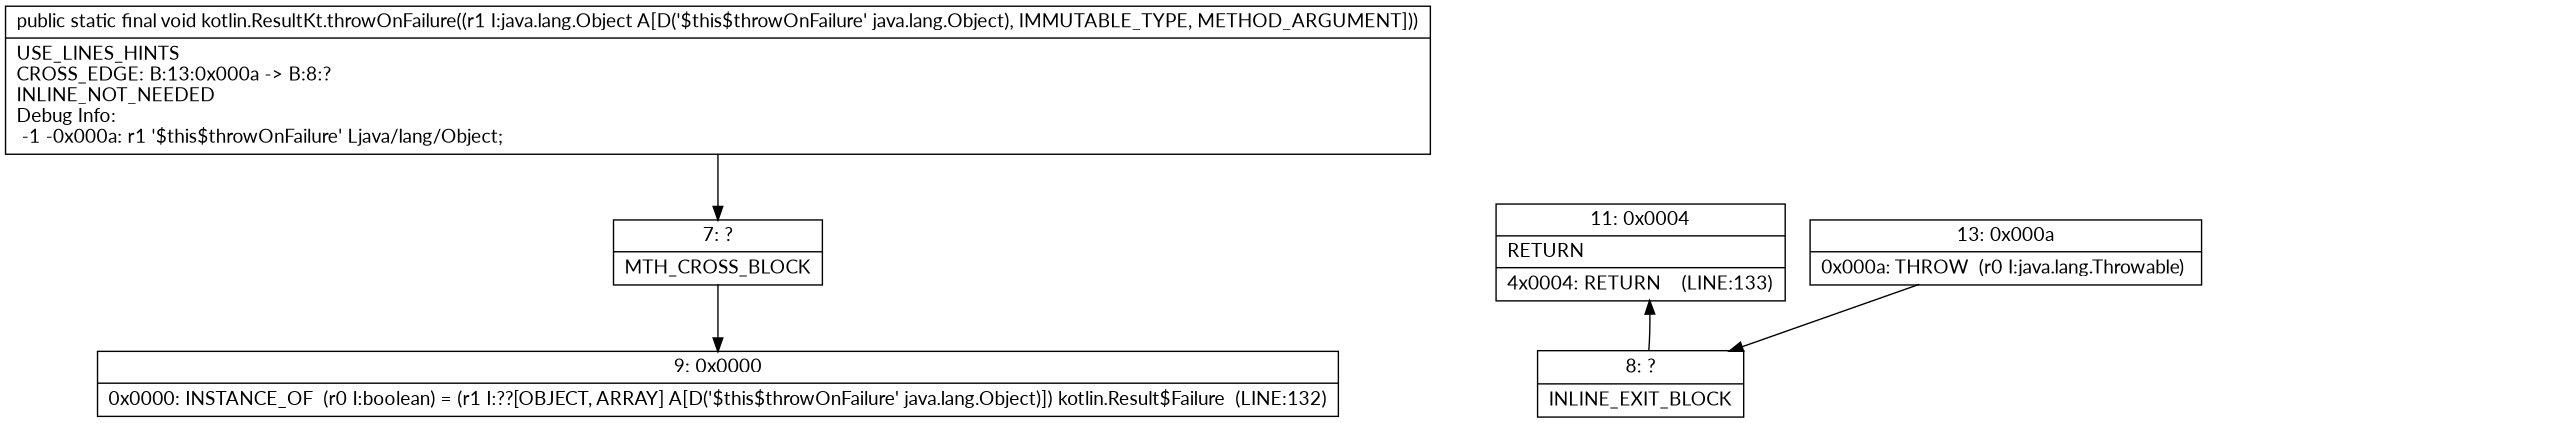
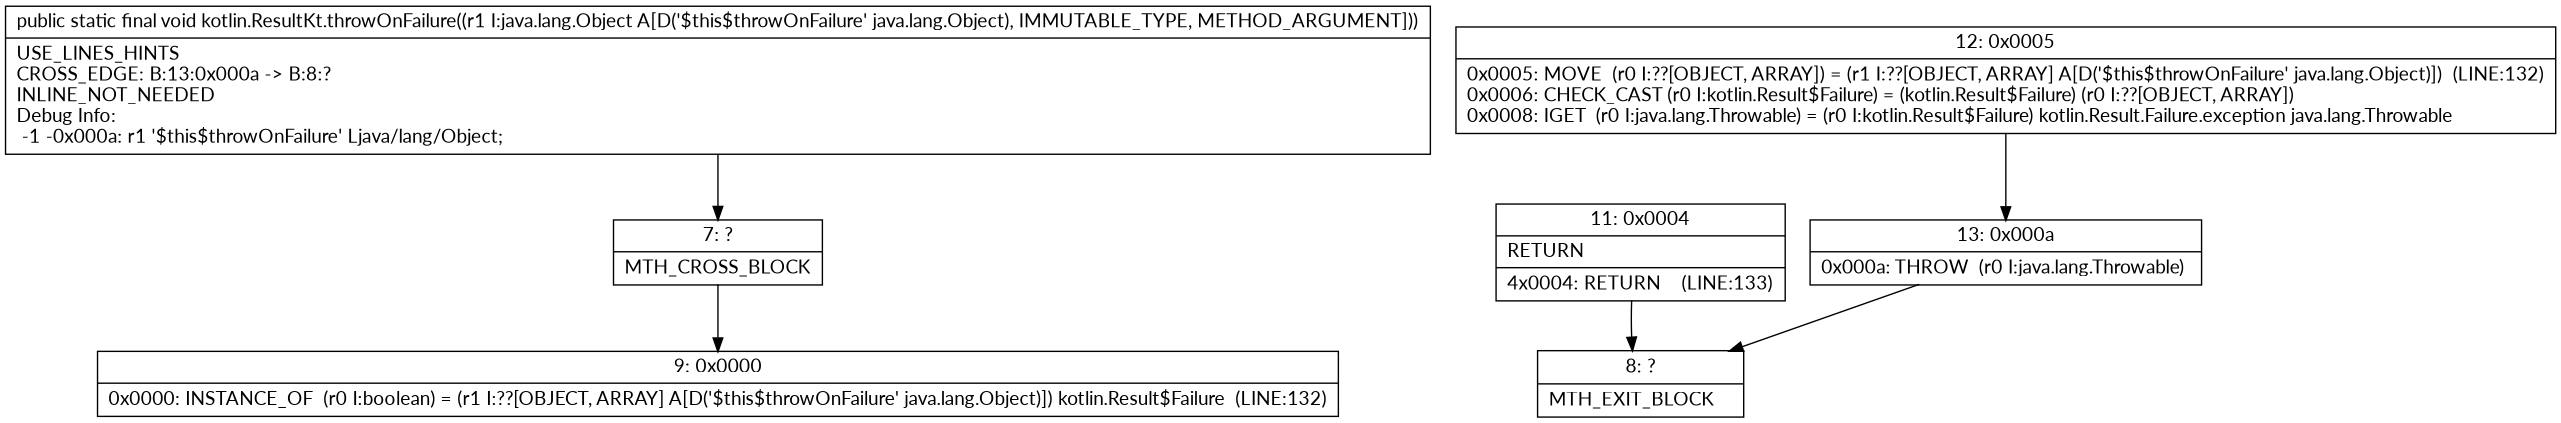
node "12: 0x0005": added
edge "8: ?" -> "11: 0x0004": reversed
node "8: ?": text "INLINE_EXIT_BLOCK" -> "MTH_EXIT_BLOCK"
